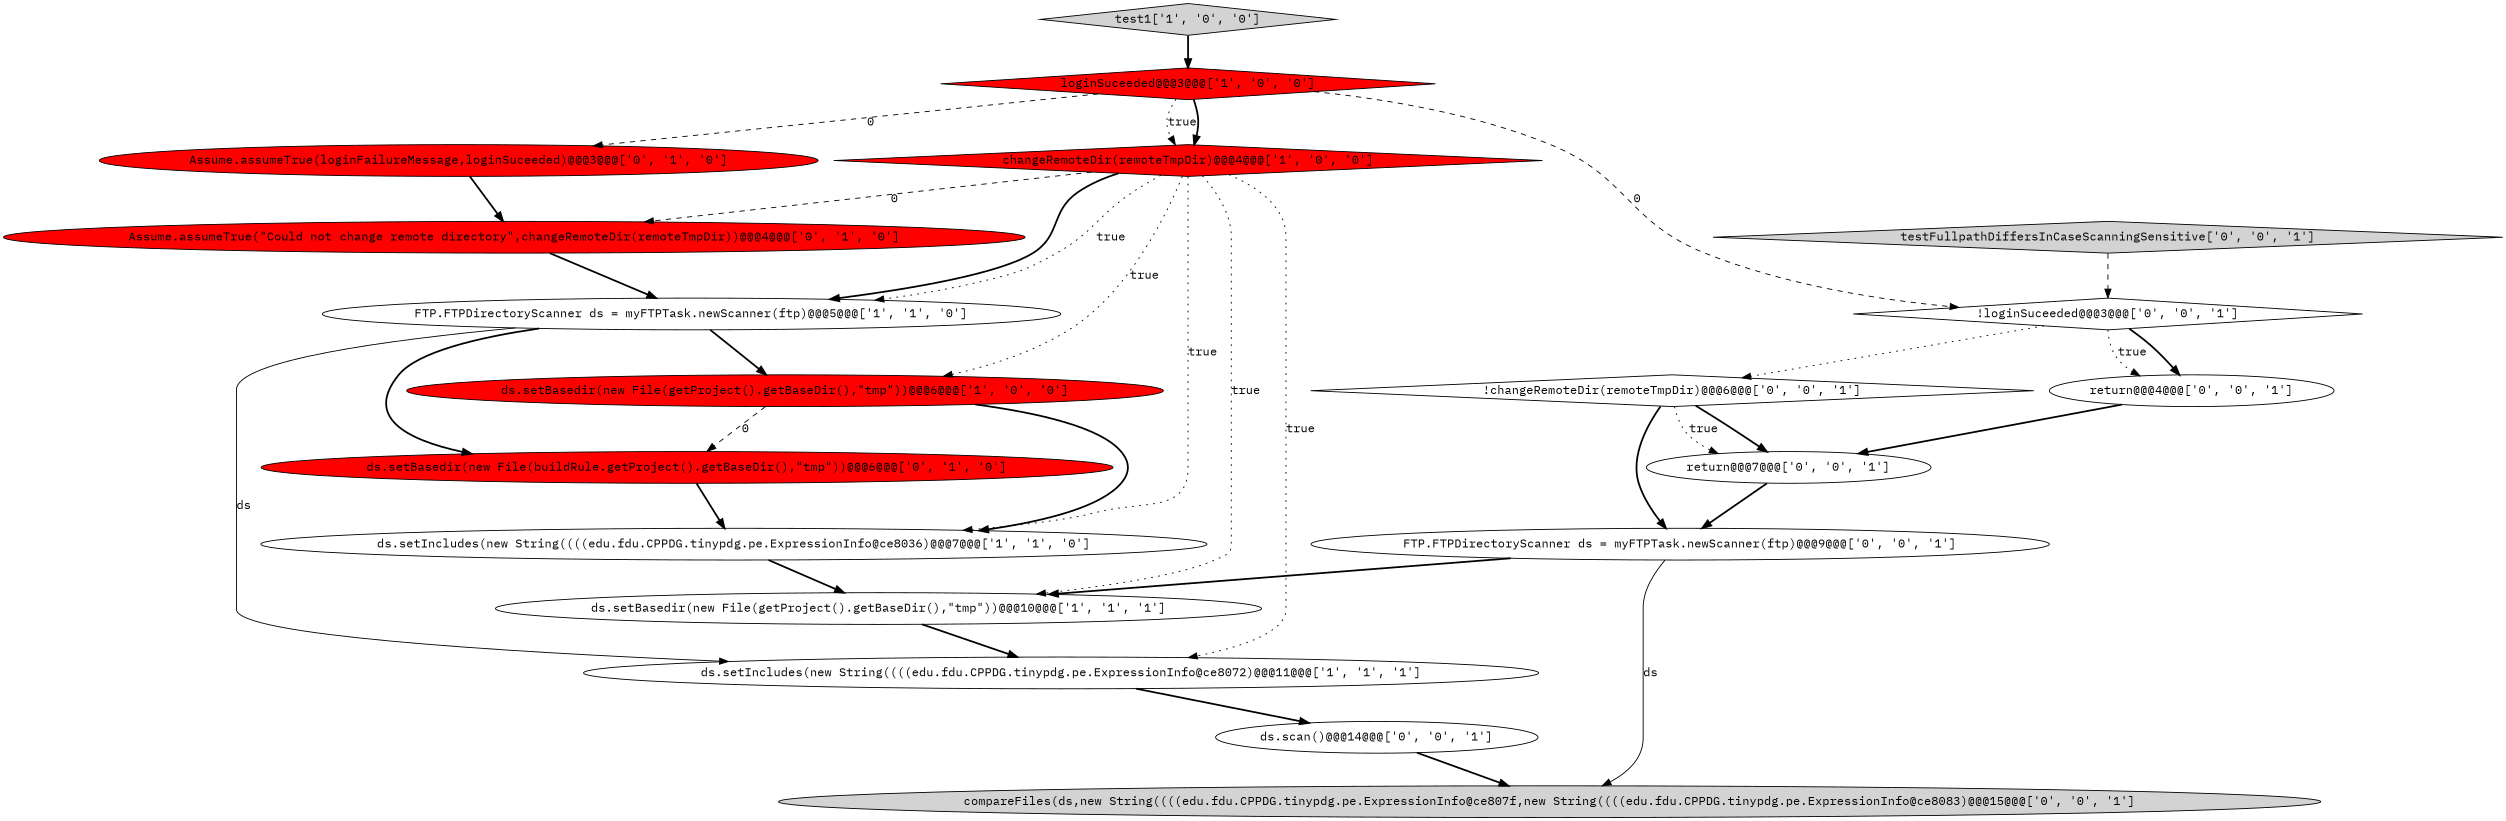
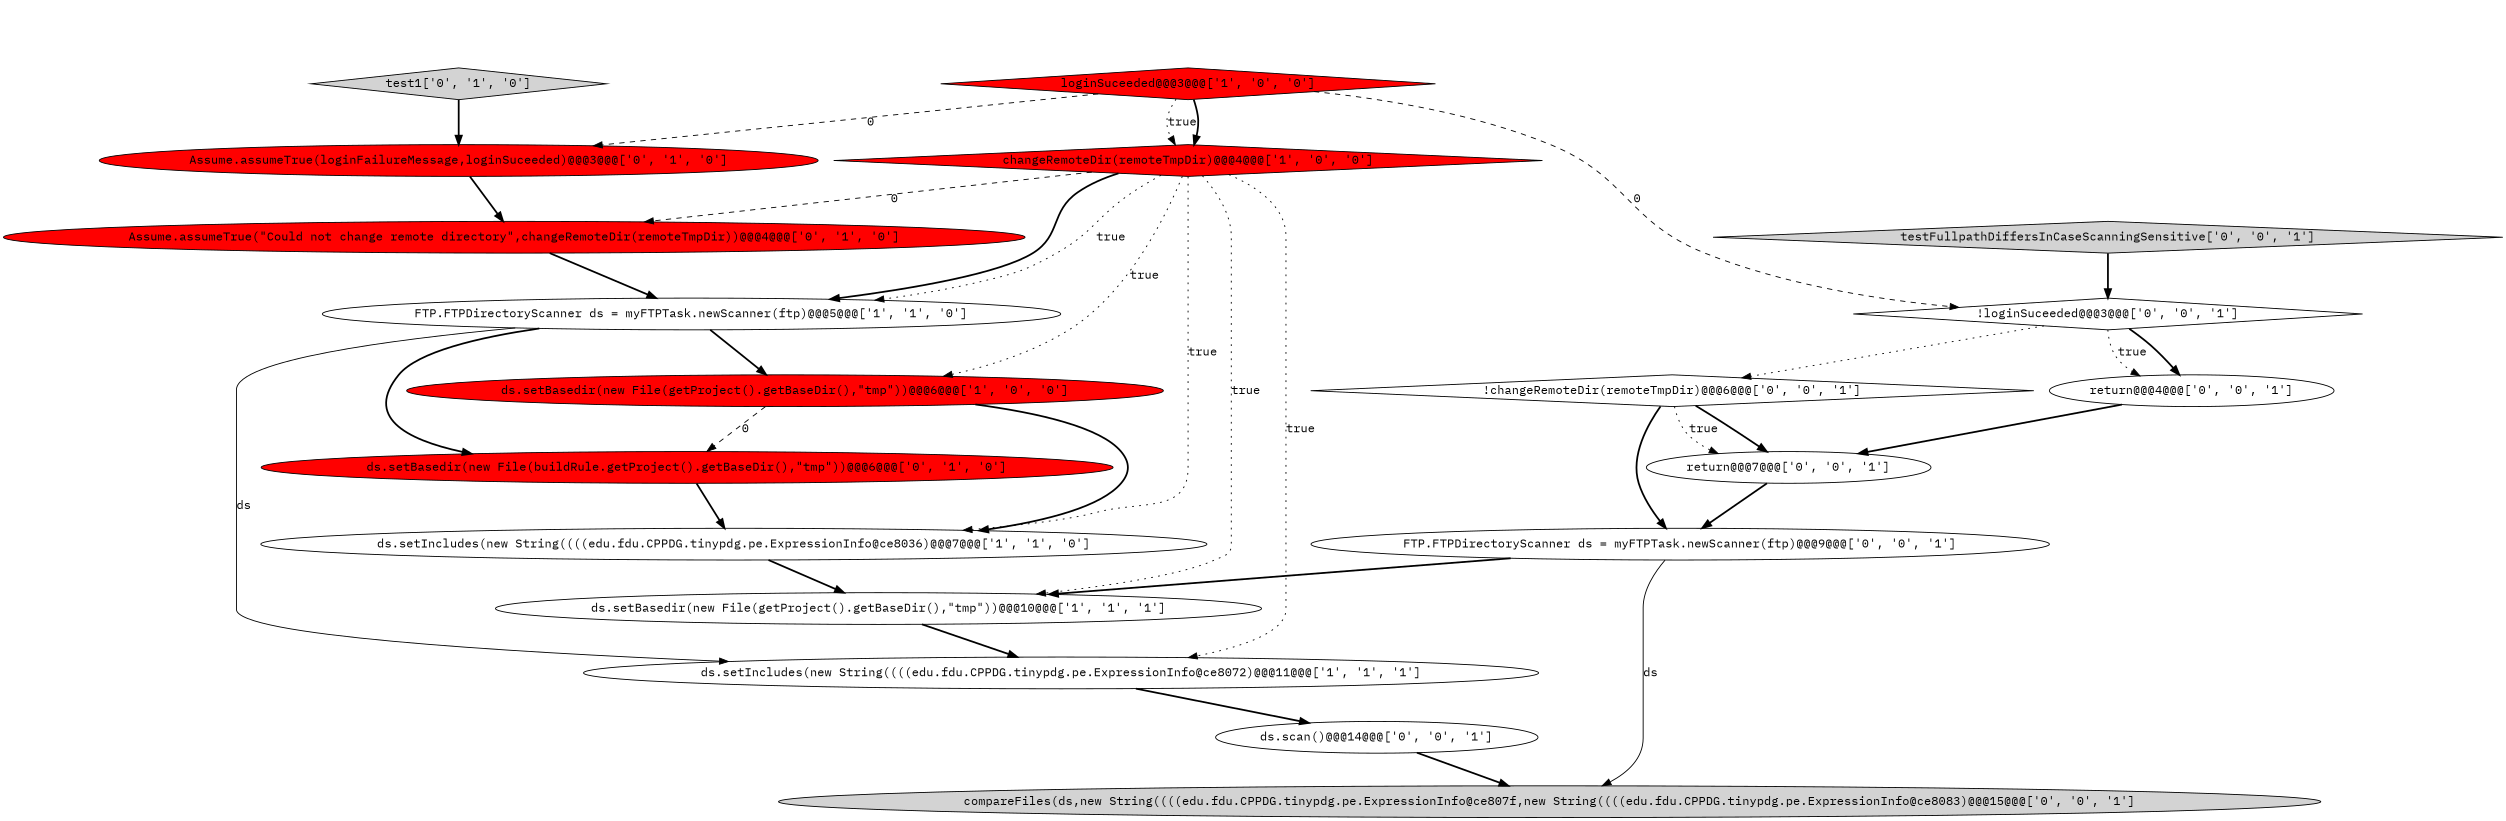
node "test1['1', '0', '0']": removed
node "test1['0', '1', '0']": added
edge "testFullpathDiffersInCaseScanningSensitive['0', '0', '1']" -> "!loginSuceeded@@@3@@@['0', '0', '1']": style dashed -> bold
